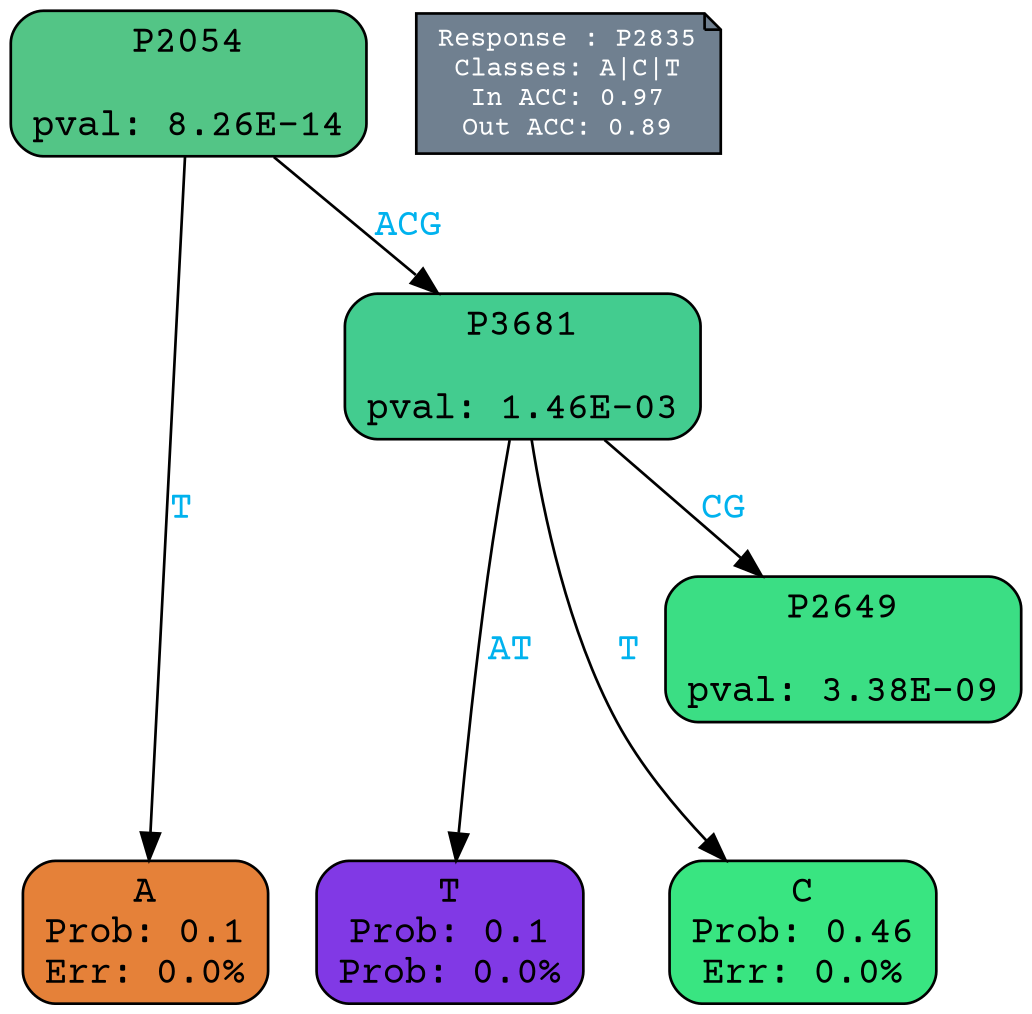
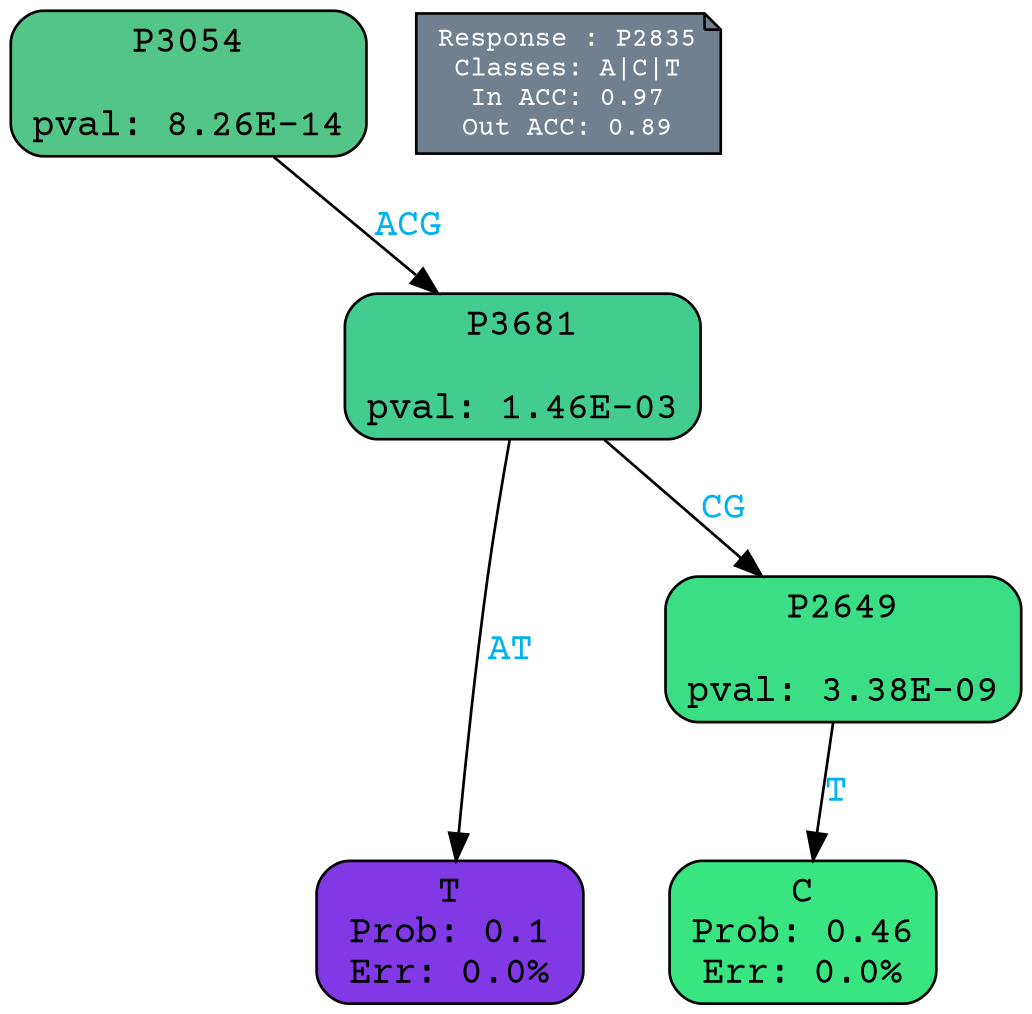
node "P2054 pval: 8.26E-14": label "P2054 pval: 8.26E-14" -> "P3054 pval: 8.26E-14"
edge "P3681 pval: 1.46E-03" -> "C Prob: 0.46 Err: 0.0%": now "P2649 pval: 3.38E-09" -> "C Prob: 0.46 Err: 0.0%"
node "A Prob: 0.1 Err: 0.0%": removed
node "T Prob: 0.1 Prob: 0.0%": label "T Prob: 0.1 Prob: 0.0%" -> "T Prob: 0.1 Err: 0.0%"
